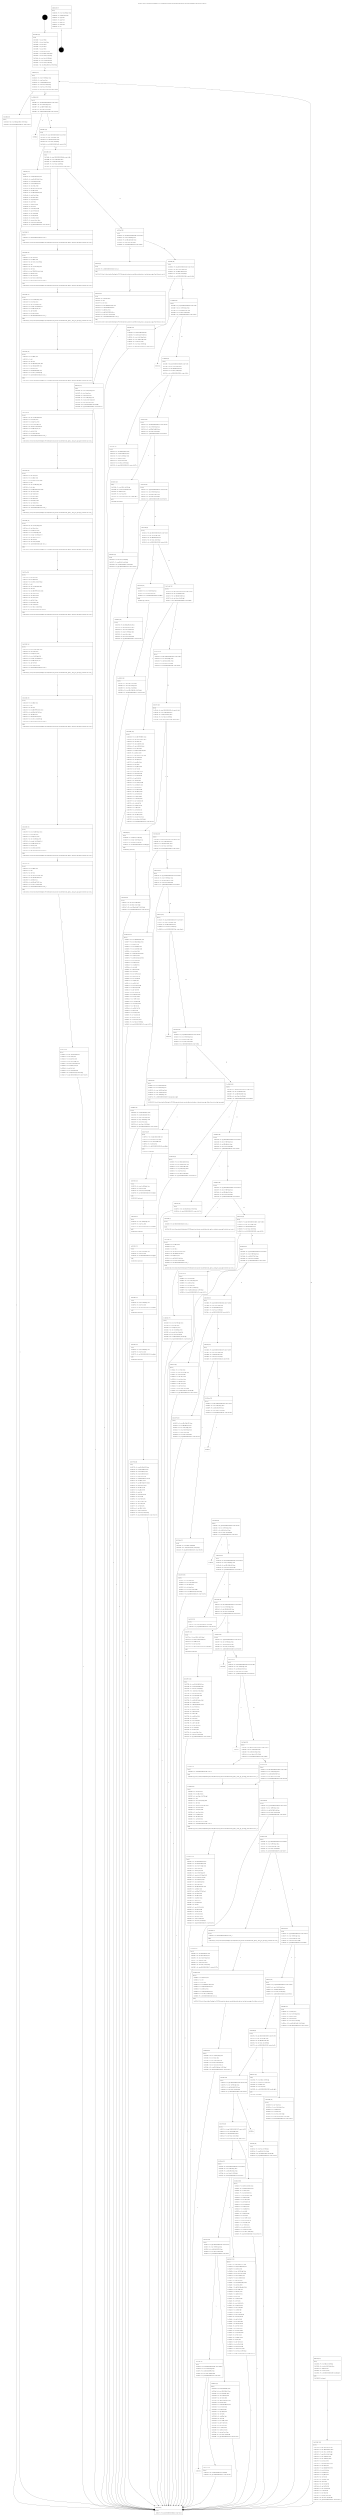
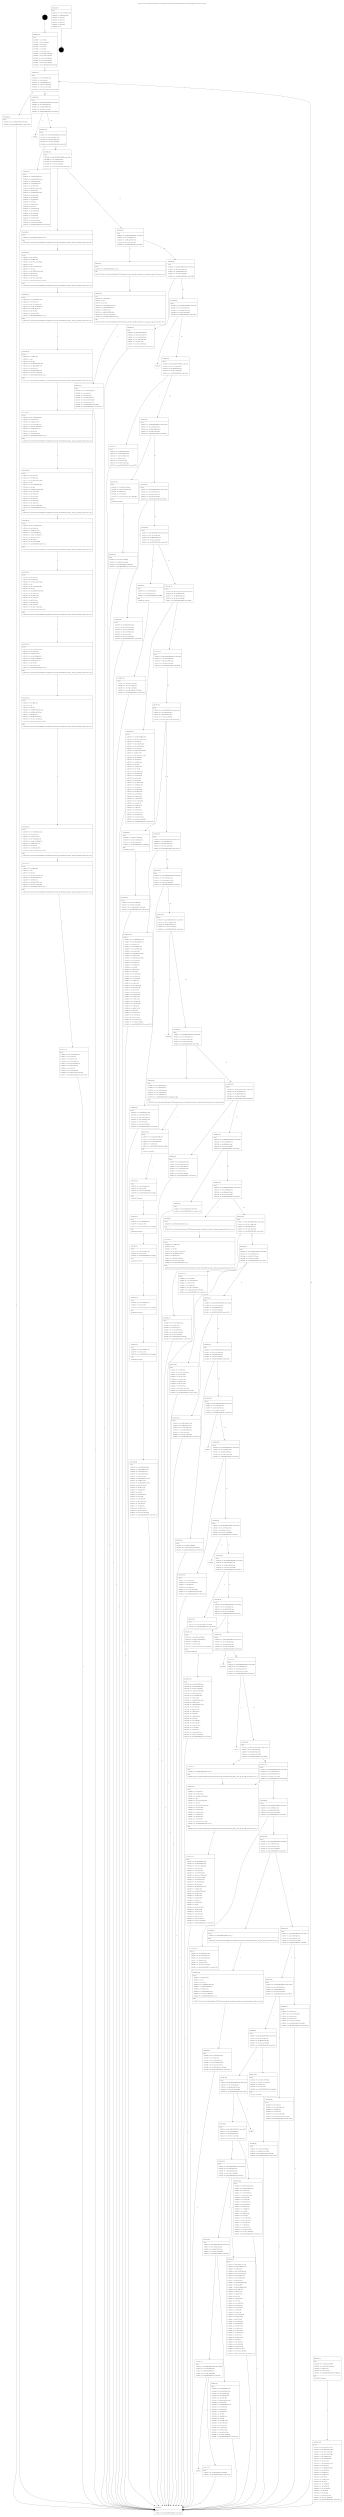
node "0x401e0a [28]": added
